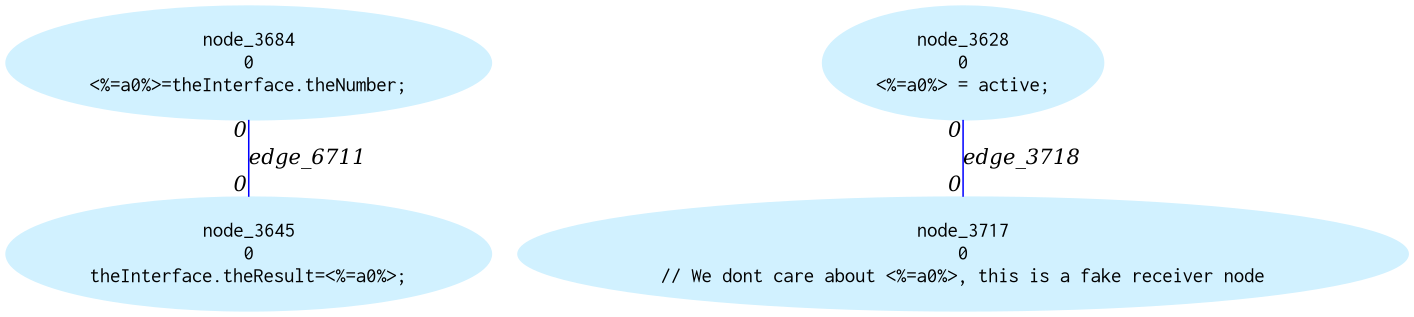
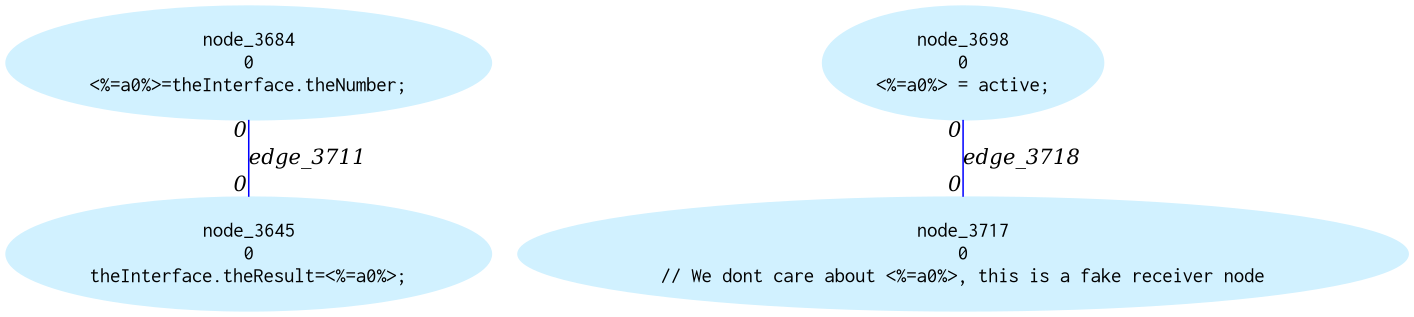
node "node_3628 0 <%=a0%> = active;": label "node_3628 0 <%=a0%> = active;" -> "node_3698 0 <%=a0%> = active;"
edge "node_3684 0 <%=a0%>=theInterface.theNumber;" -- "node_3645 0 theInterface.theResult=<%=a0%>;": label "edge_6711" -> "edge_3711"
